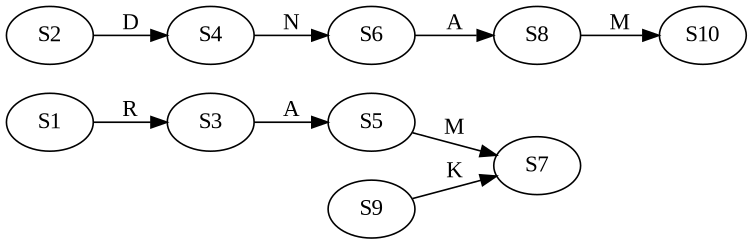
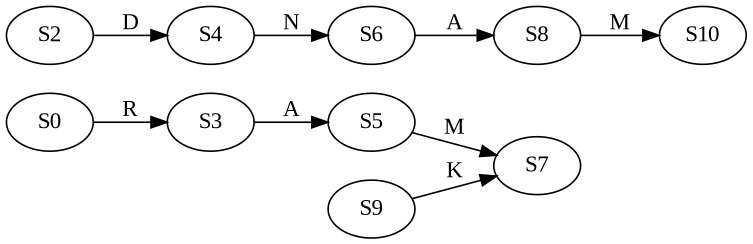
node "S1": label "S1" -> "S0"
